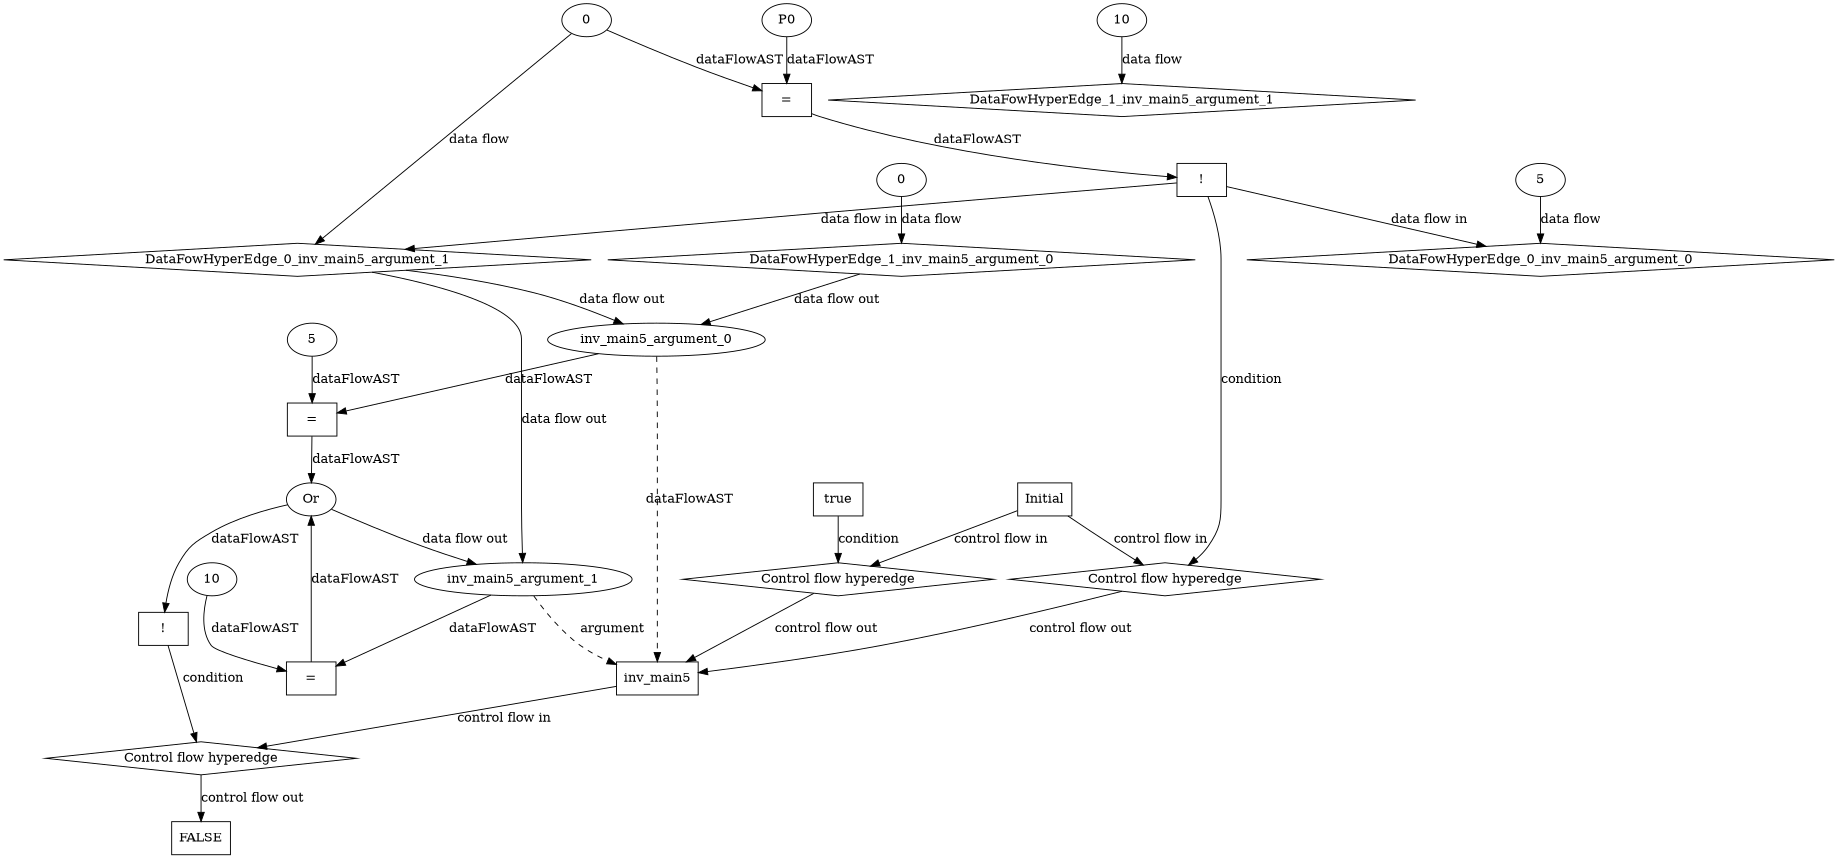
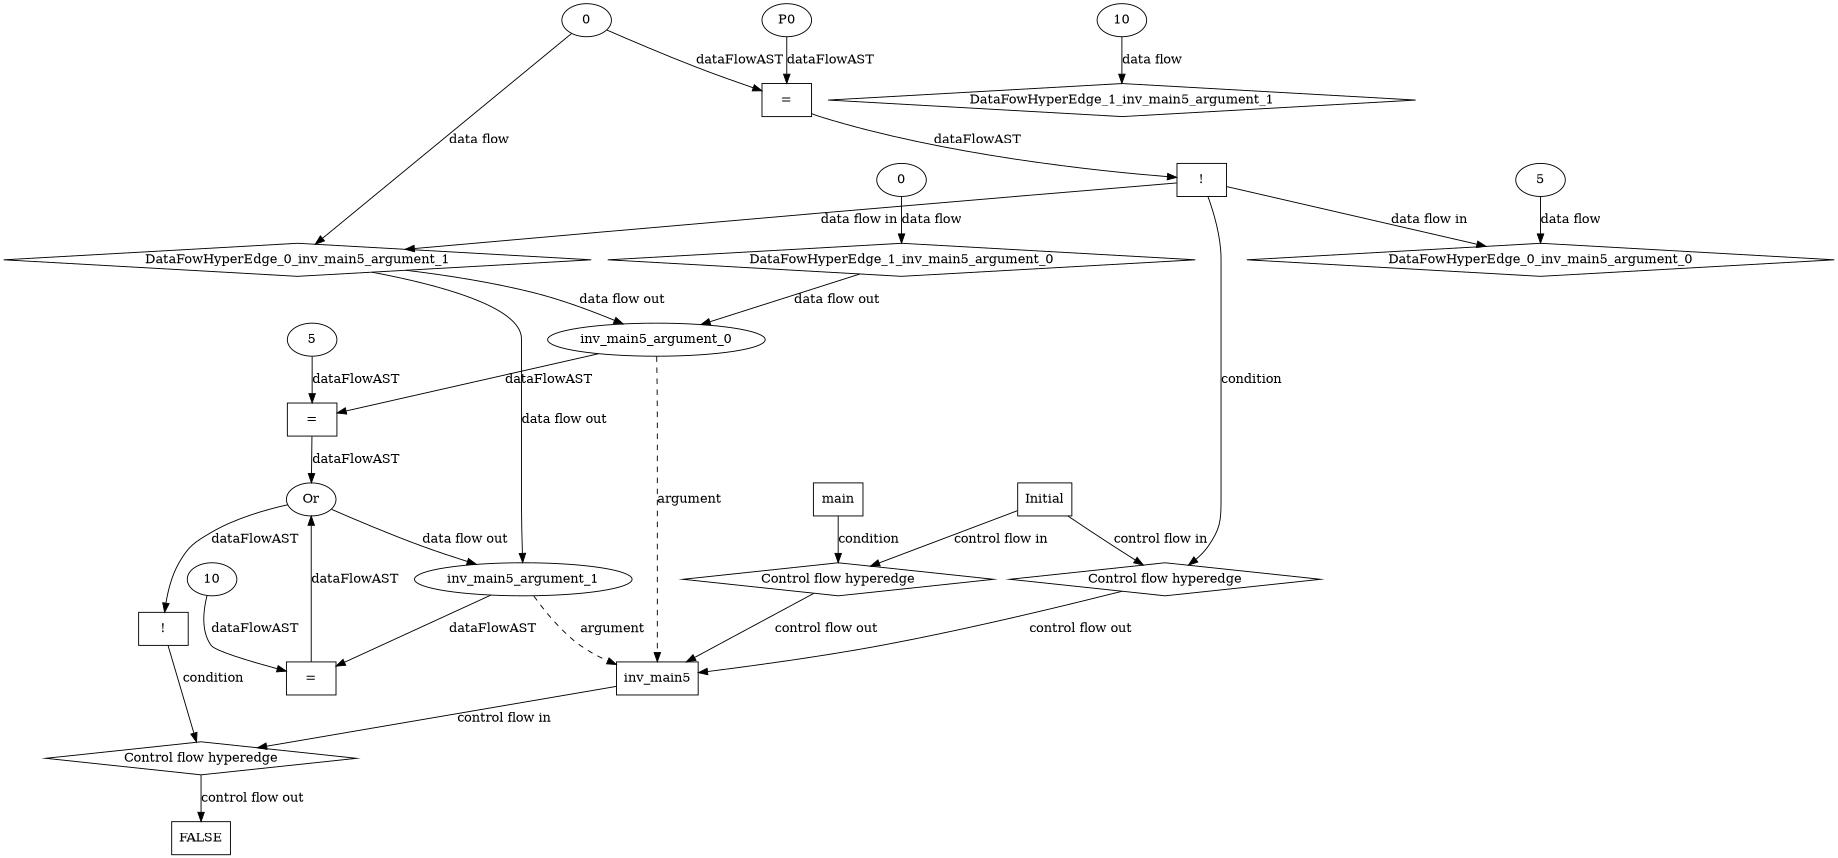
edge "inv_main5_argument_0" -> "inv_main5": label "dataFlowAST" -> "argument"
node "true": label "true" -> "main"
